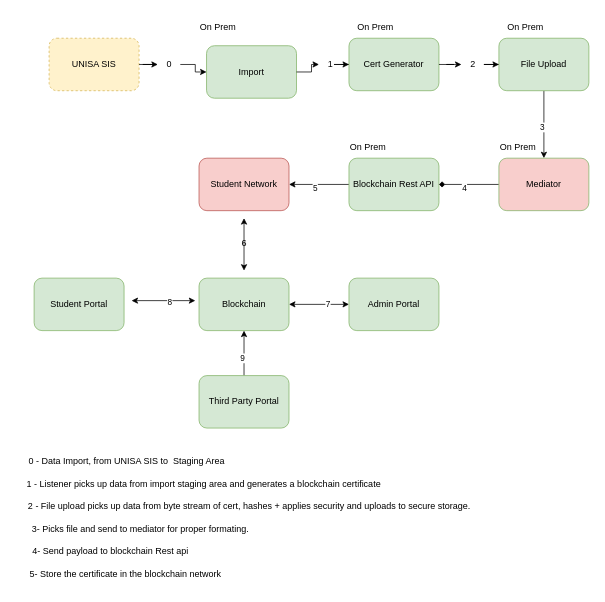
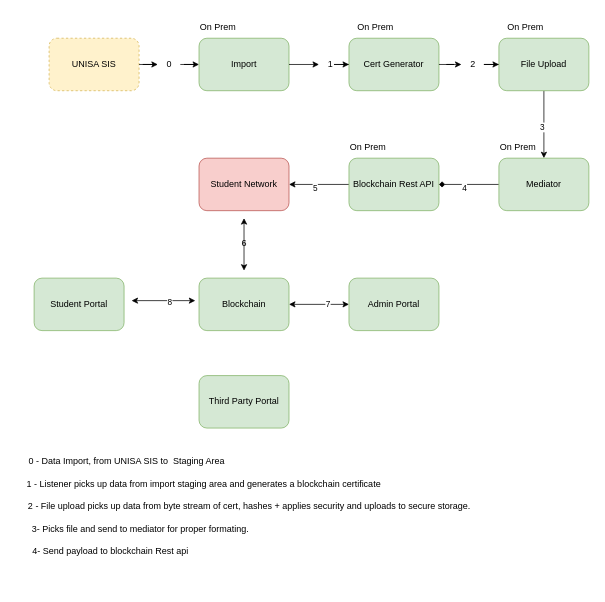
node "Import": moved (252, 72) -> (244, 64)
node "Mediator": fillcolor #f8cecc -> #d5e8d4
edge "Third Party Portal" -> "Blockchain": removed, label "9"
node "5- Store the certificate in the blockchain network": removed
